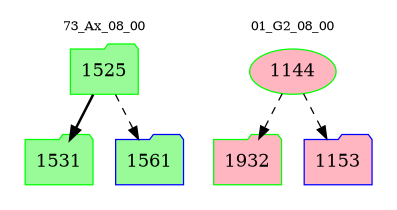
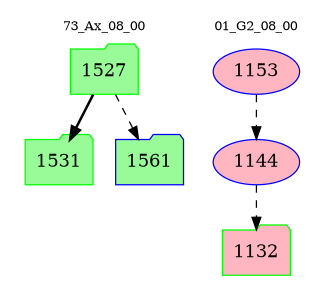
node "1525": label "1525" -> "1527"
node "1144": color green -> blue
edge "1144" -> "1153": reversed
node "1932": label "1932" -> "1132"
node "1153": shape folder -> ellipse
